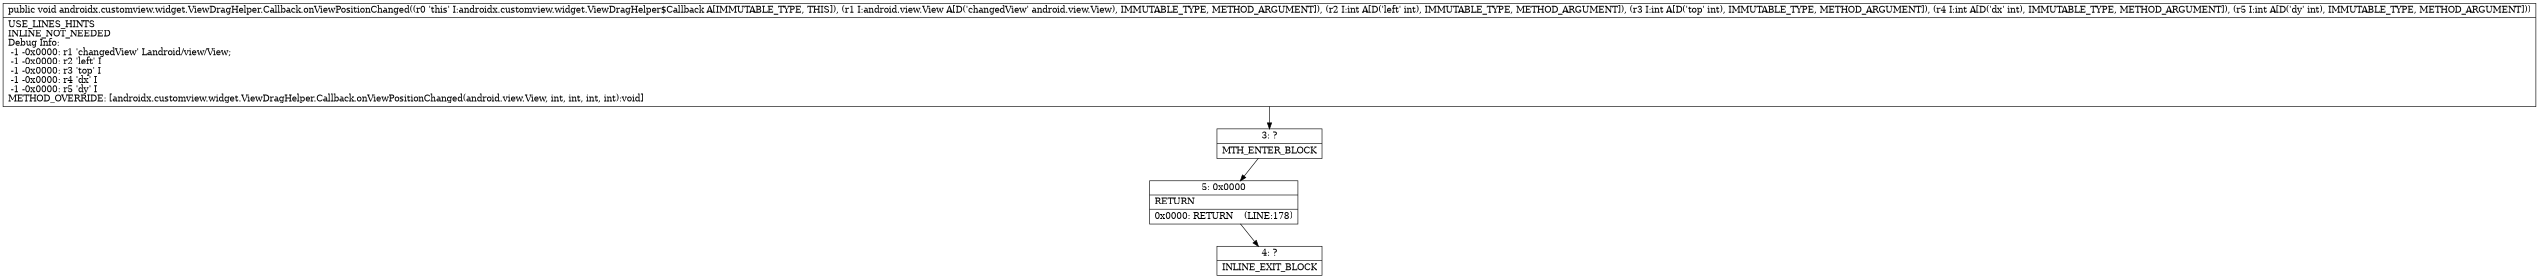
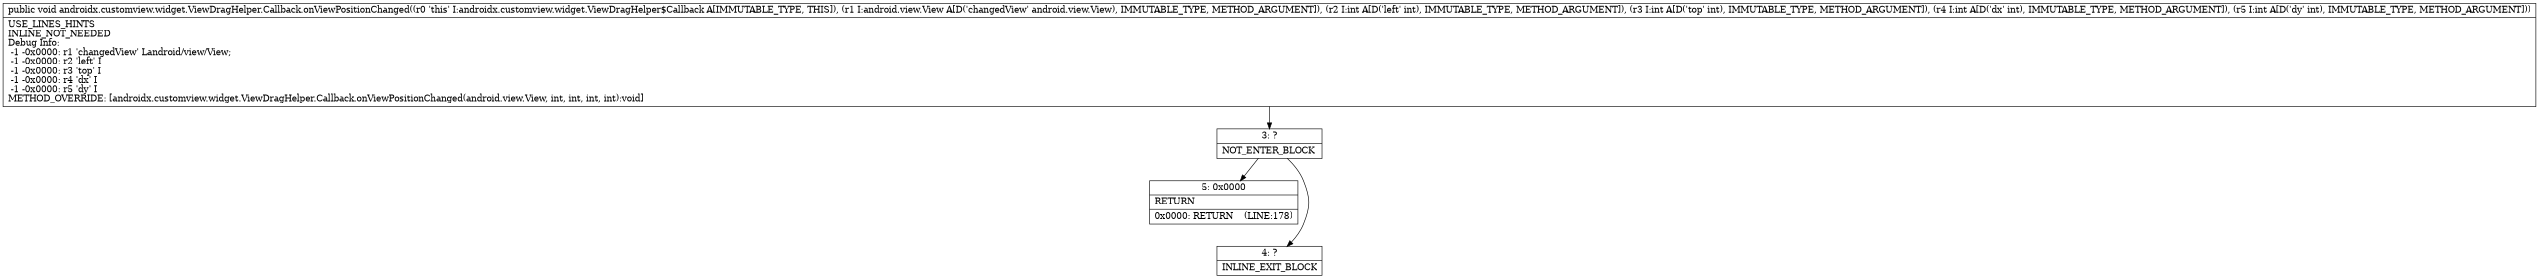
node "3: ?": text "MTH_ENTER_BLOCK" -> "NOT_ENTER_BLOCK"
edge "5: 0x0000" -> "4: ?": now "3: ?" -> "4: ?"
